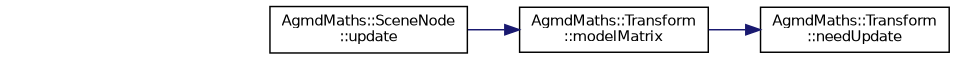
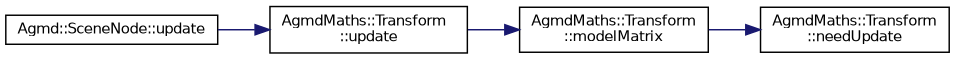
node "Agmd::SceneNode::update": added
node "AgmdMaths::SceneNode ::update": label "AgmdMaths::SceneNode ::update" -> "AgmdMaths::Transform ::update"
